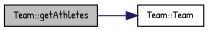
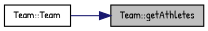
edge "Team::getAthletes" -> "Team::Team": reversed
